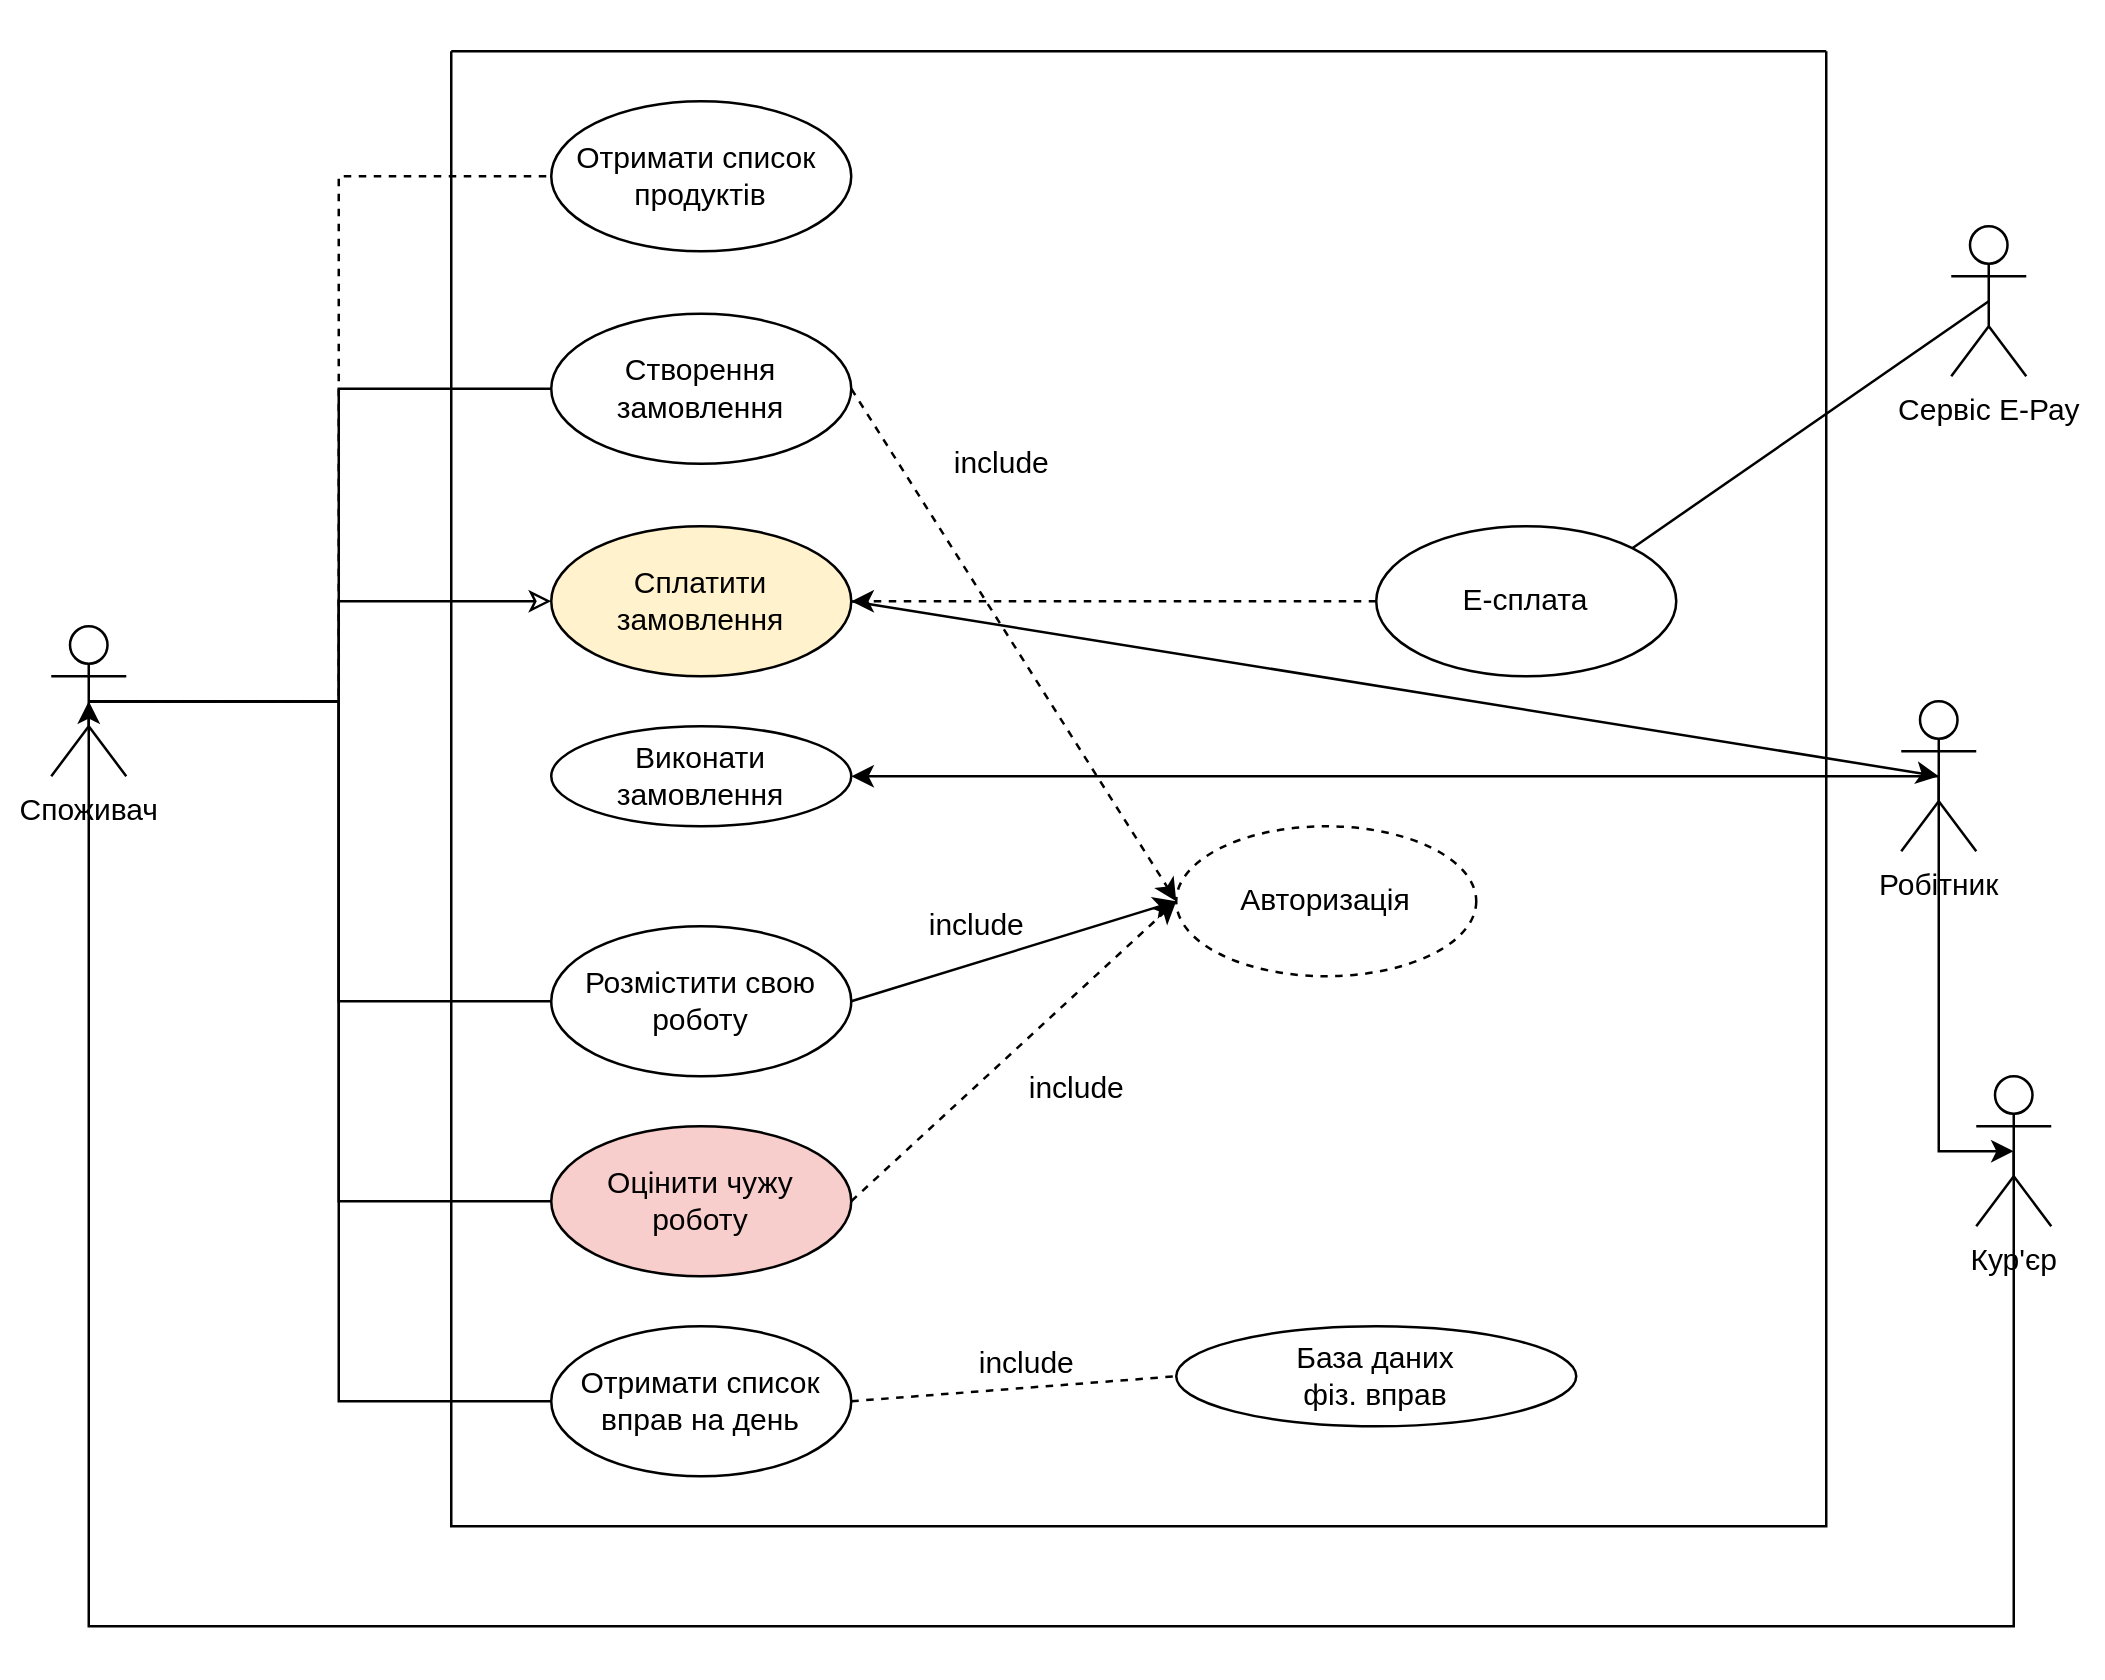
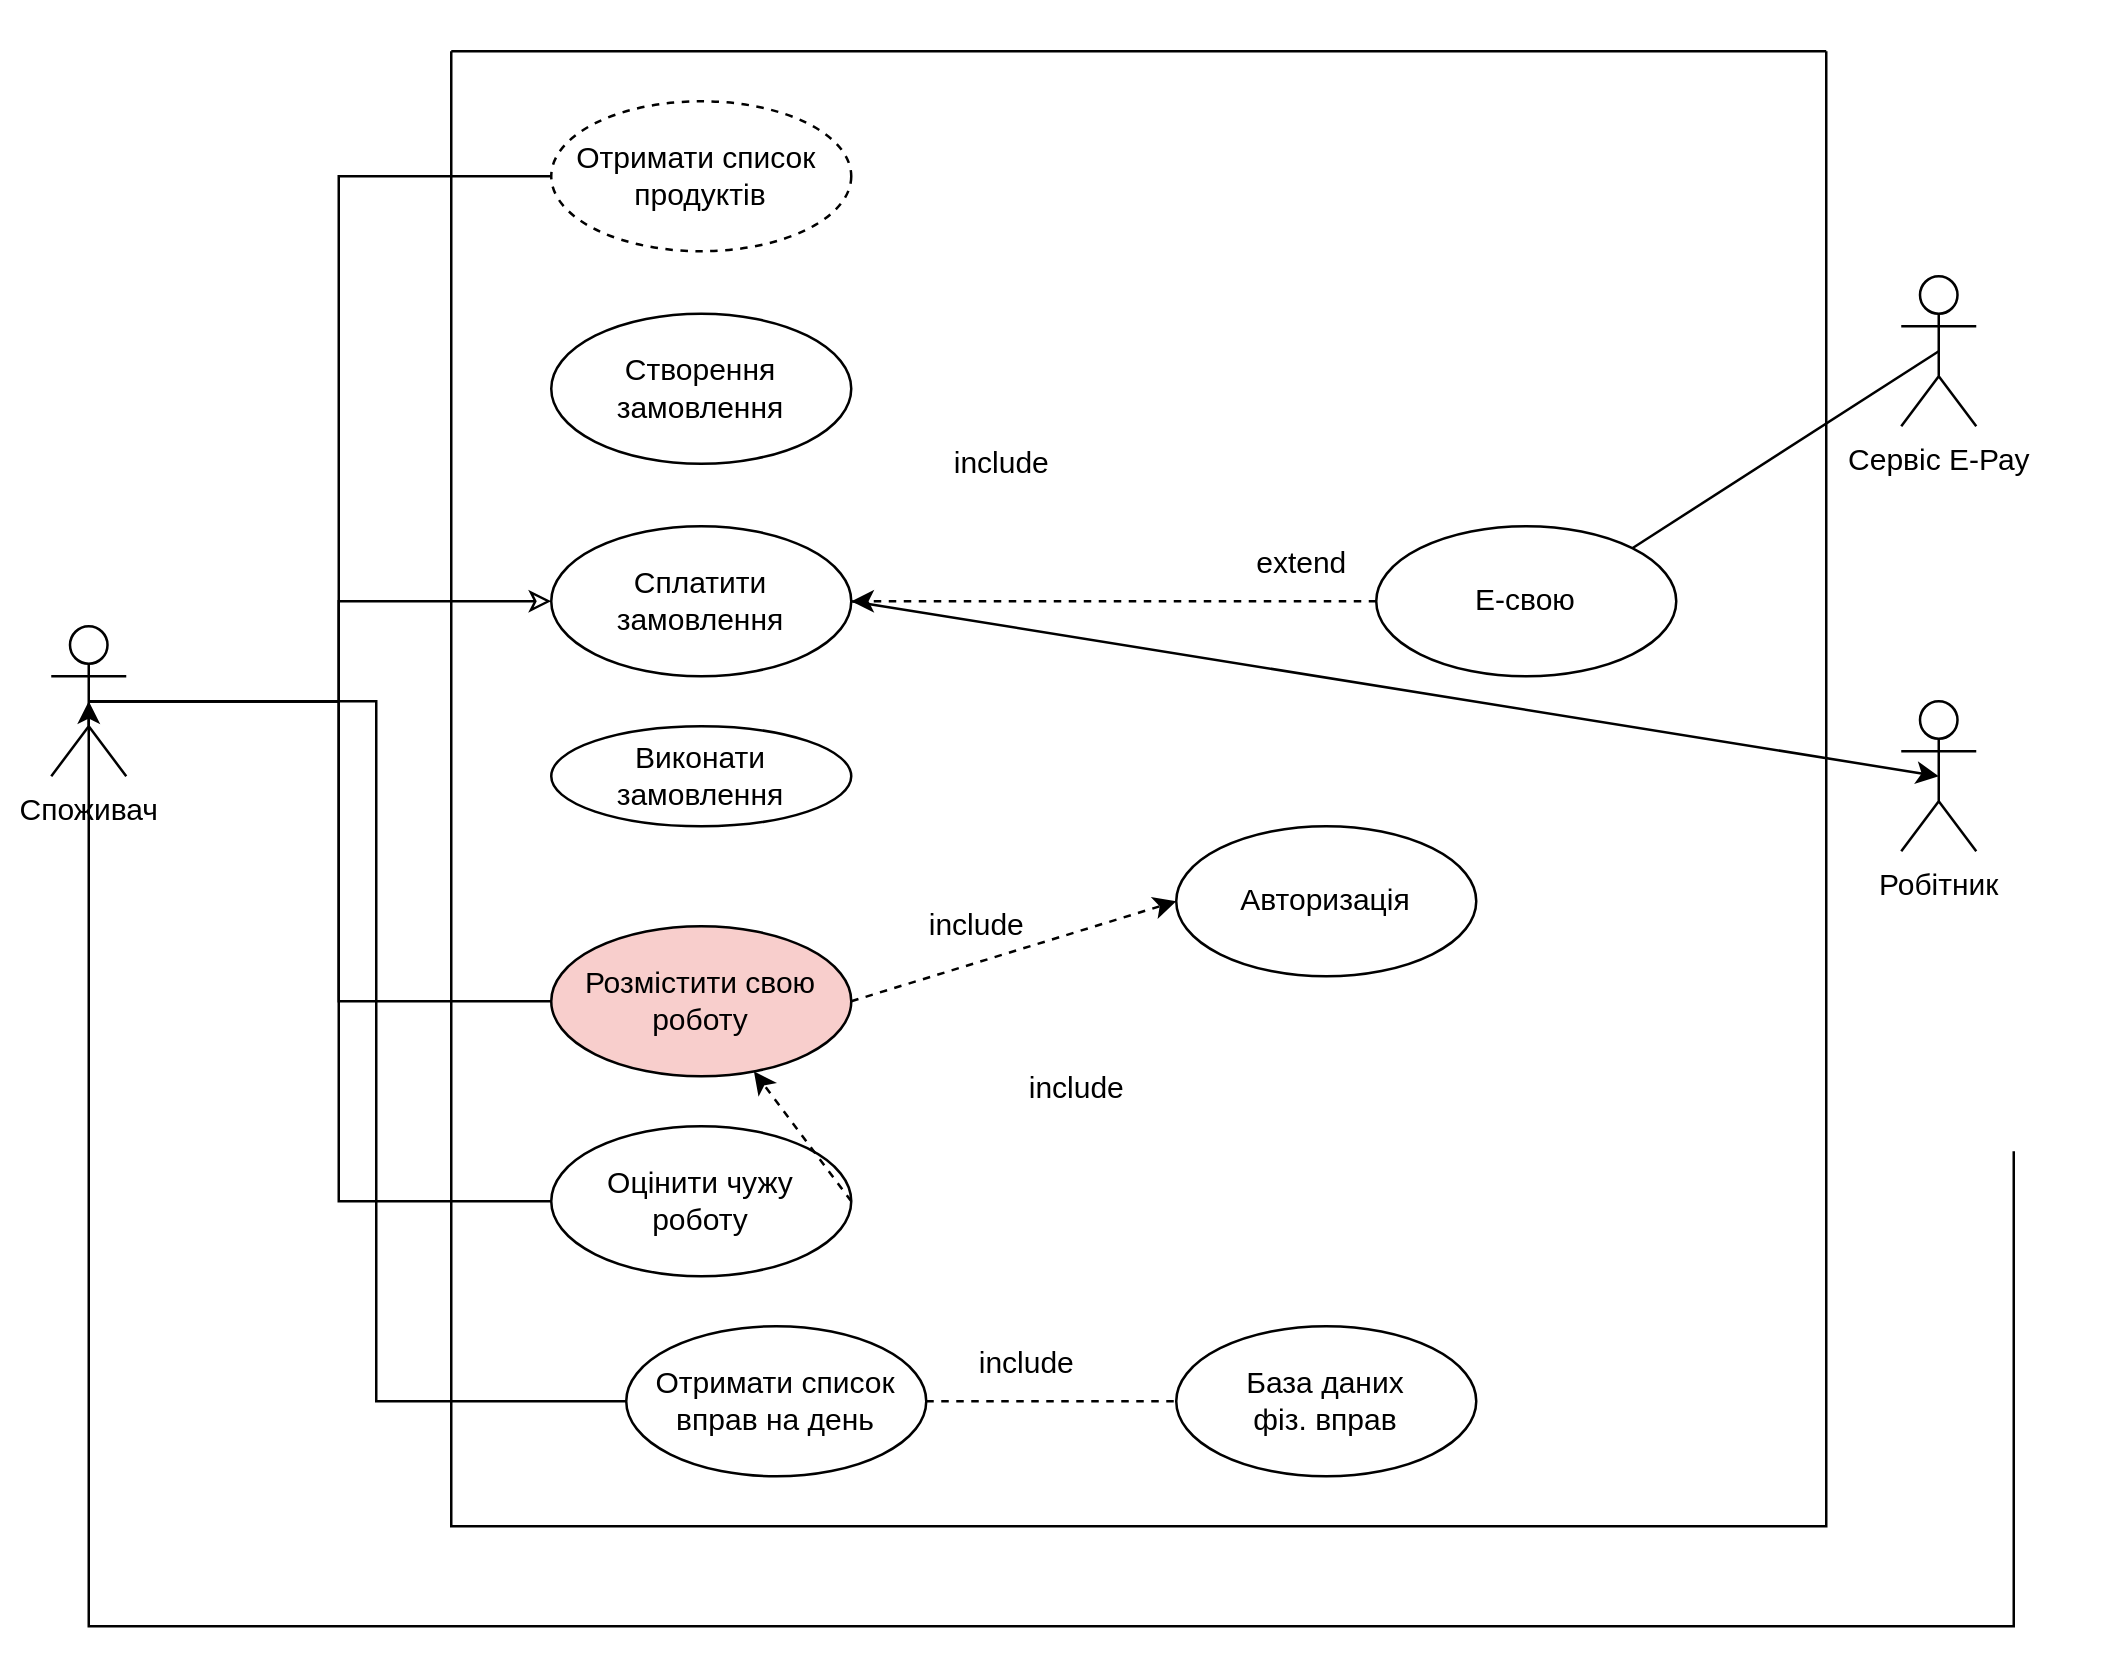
node "Отримати список продуктів": style solid -> dashed
edge "Отримати список продуктів" -- "Споживач": style dashed -> solid
node "Сервіс Е-Рау": moved (1989, 301) -> (1939, 351)
edge "Створення замовлення" -- "Споживач": removed
edge "Створення замовлення" -> "Авторизація": removed
node "extend": added
node "Сплатити замовлення": fillcolor #fff2cc -> #ffffff
node "Е-сплата": label "Е-сплата" -> "Е-свою"
edge "Робітник" -> "Виконати замовлення": removed
node "Авторизація": style dashed -> solid
edge "Розмістити свою роботу" -> "Авторизація": style solid -> dashed
node "Розмістити свою роботу": fillcolor #ffffff -> #f8cecc
edge "Робітник" -> "Кур'єр": removed
edge "Оцінити чужу роботу" -> "Авторизація": now "Оцінити чужу роботу" -> "Розмістити свою роботу"
node "Кур'єр": removed
node "Оцінити чужу роботу": fillcolor #f8cecc -> #ffffff
node "База даних фіз. вправ": size 400x100 -> 300x150
node "Отримати список вправ на день": moved (701, 1401) -> (776, 1401)
